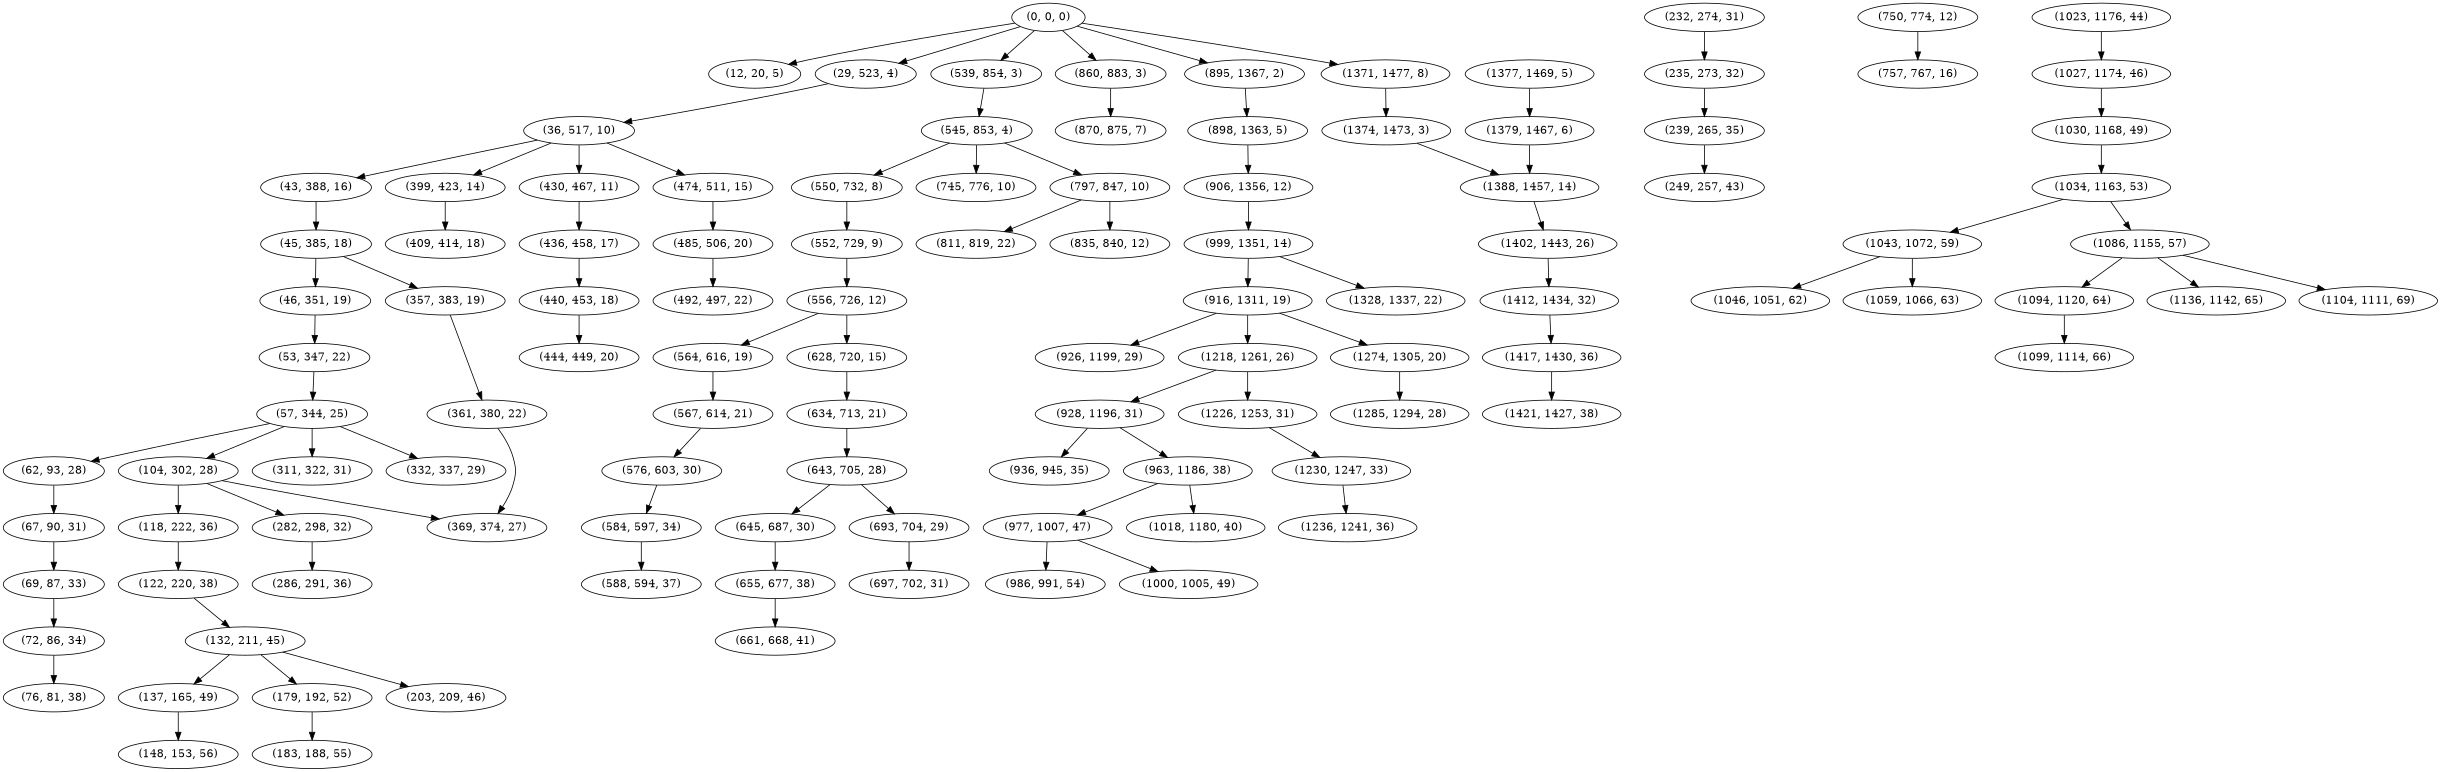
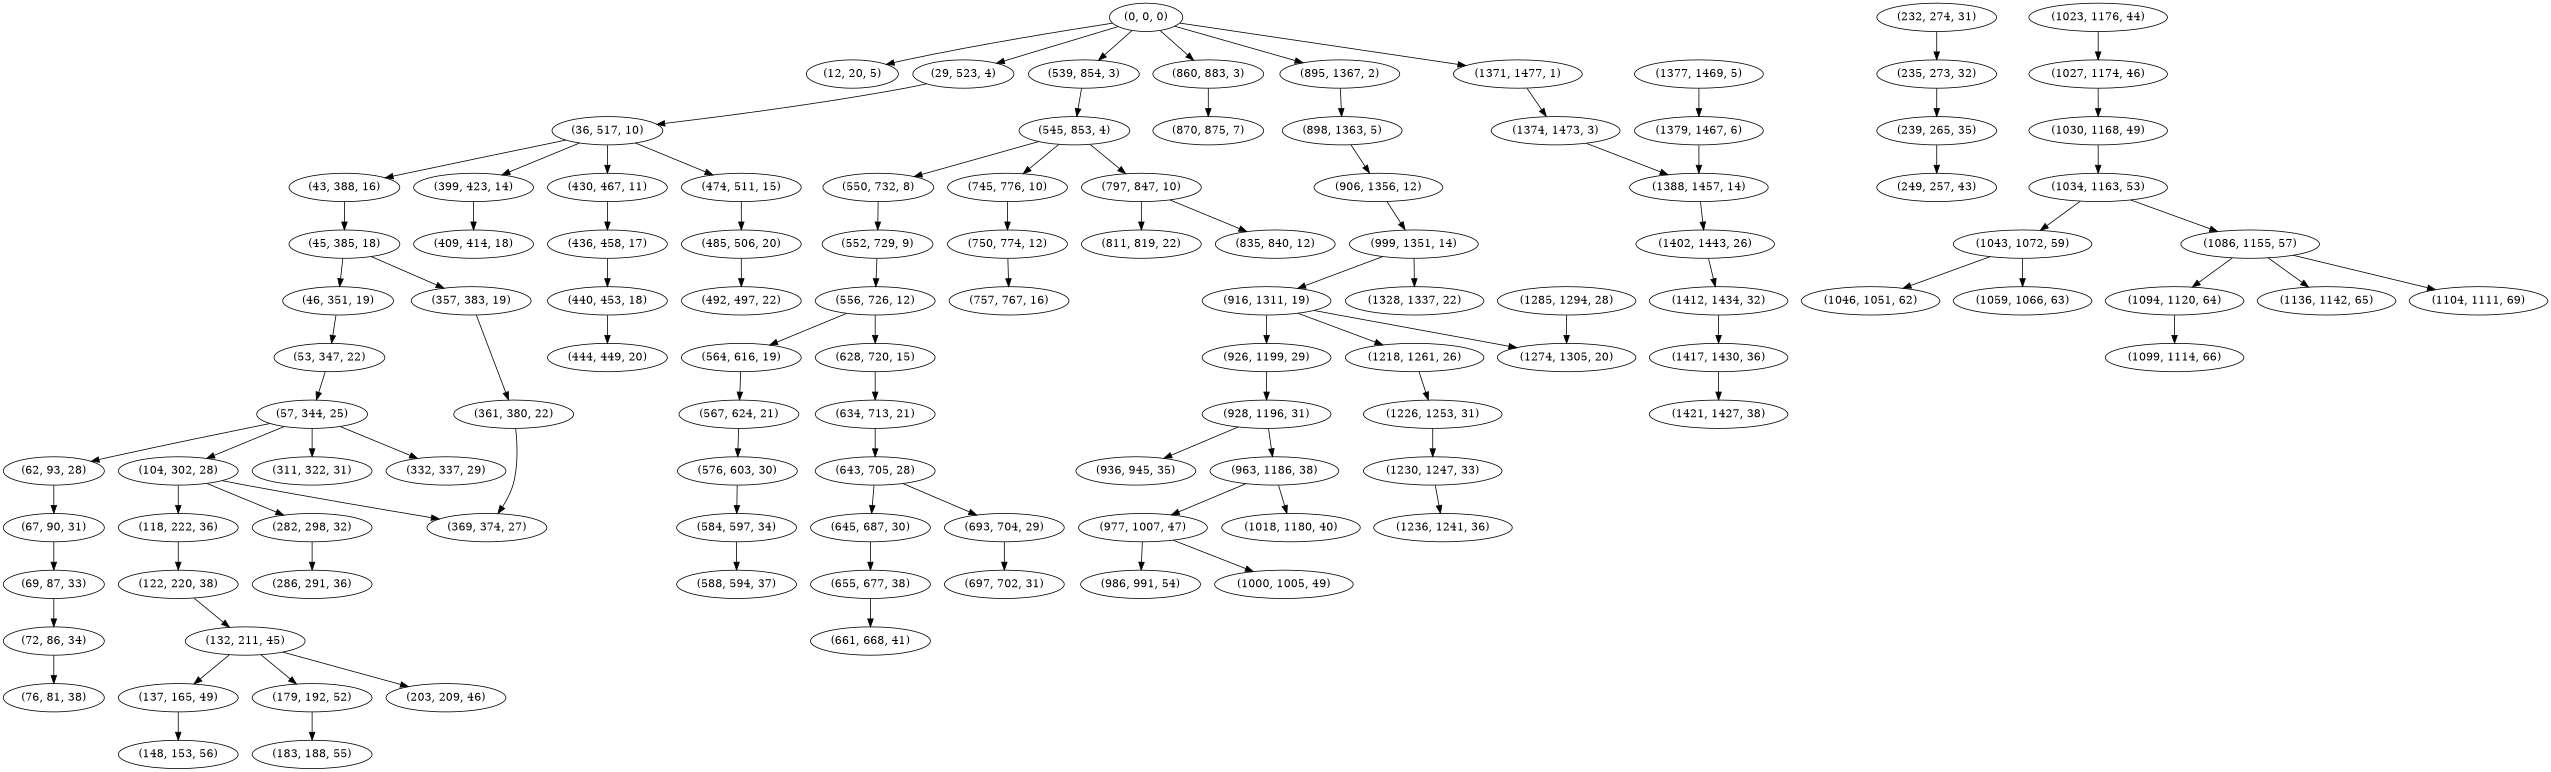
node "(1371, 1477, 8)": label "(1371, 1477, 8)" -> "(1371, 1477, 1)"
edge "(745, 776, 10)" -> "(750, 774, 12)": added
edge "(1274, 1305, 20)" -> "(1285, 1294, 28)": reversed
edge "(1218, 1261, 26)" -> "(928, 1196, 31)": now "(926, 1199, 29)" -> "(928, 1196, 31)"
node "(567, 614, 21)": label "(567, 614, 21)" -> "(567, 624, 21)"
